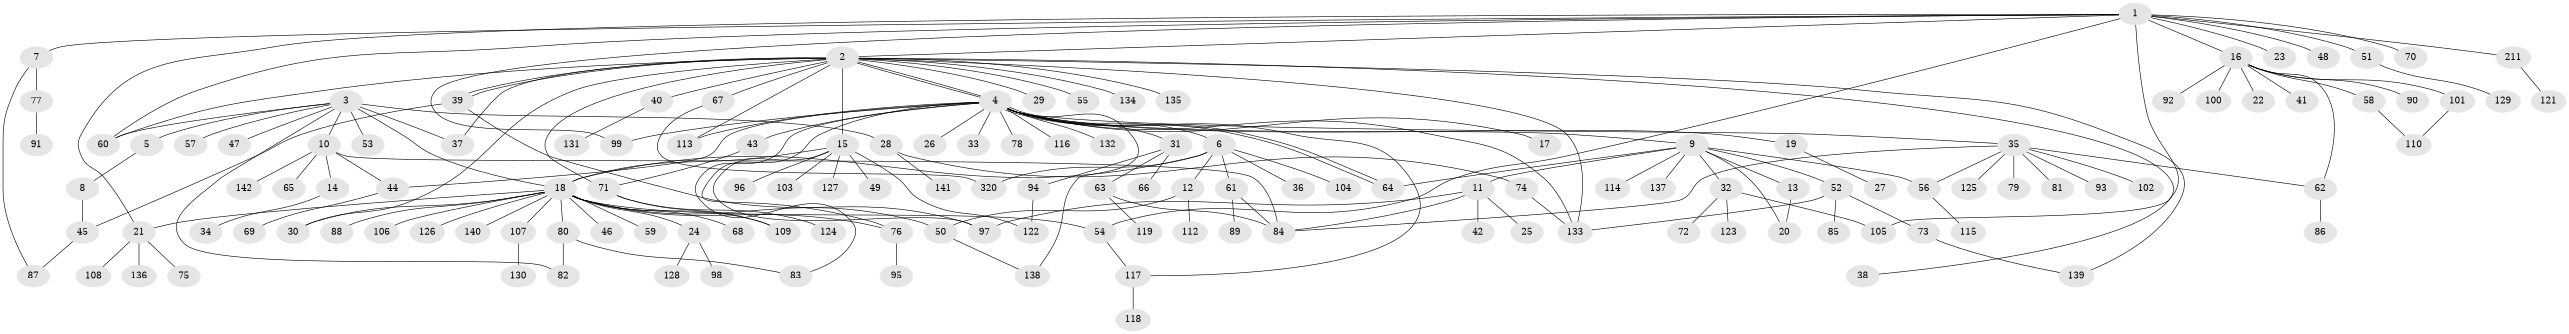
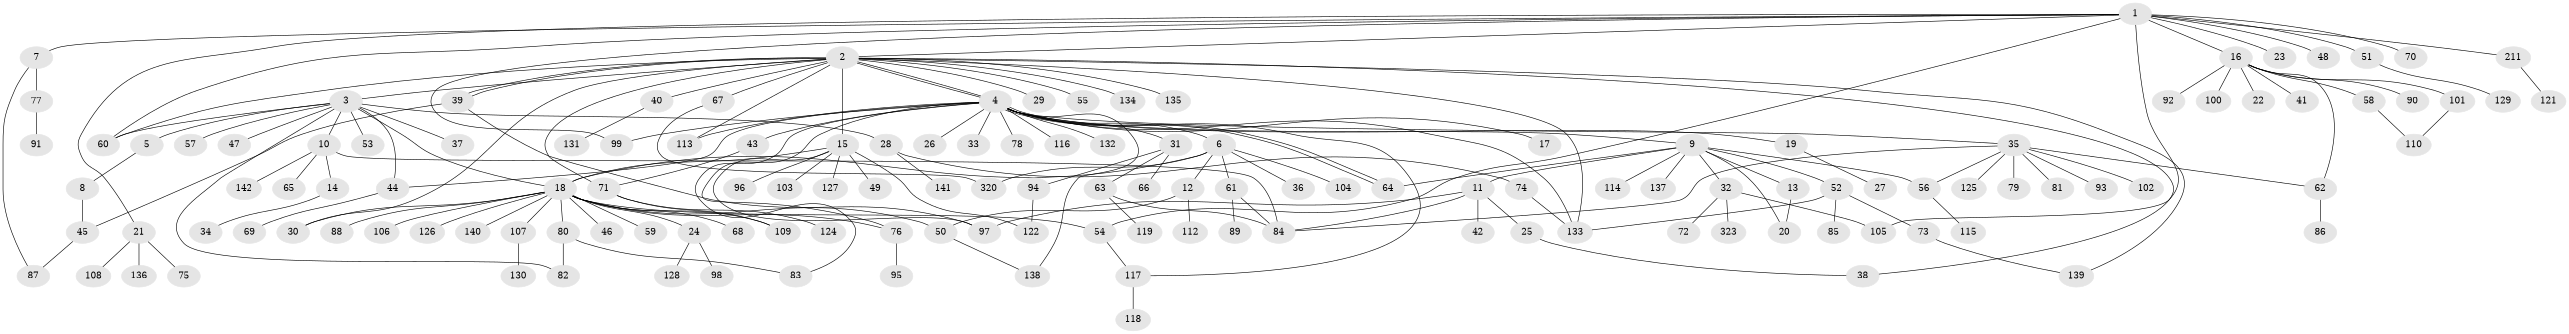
edge "2" -- "37": now "2" -- "3"
edge "10" -- "44": now "3" -- "44"
edge "18" -- "21": removed
node "123": label "123" -> "323"
edge "25" -- "38": added
